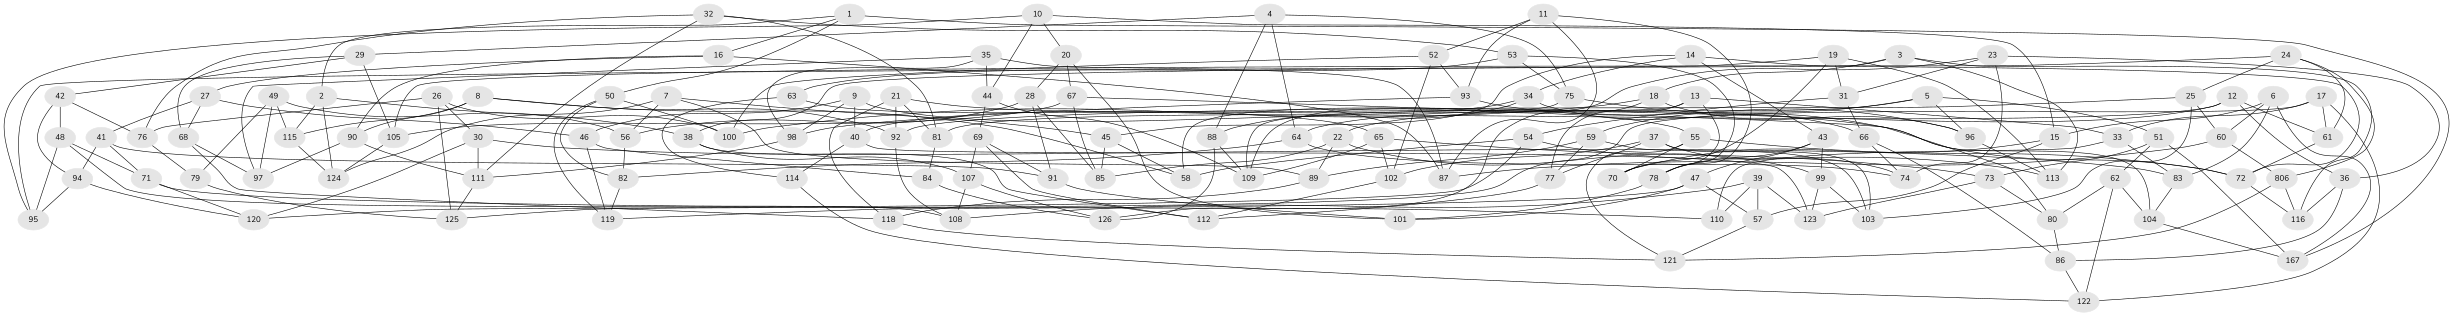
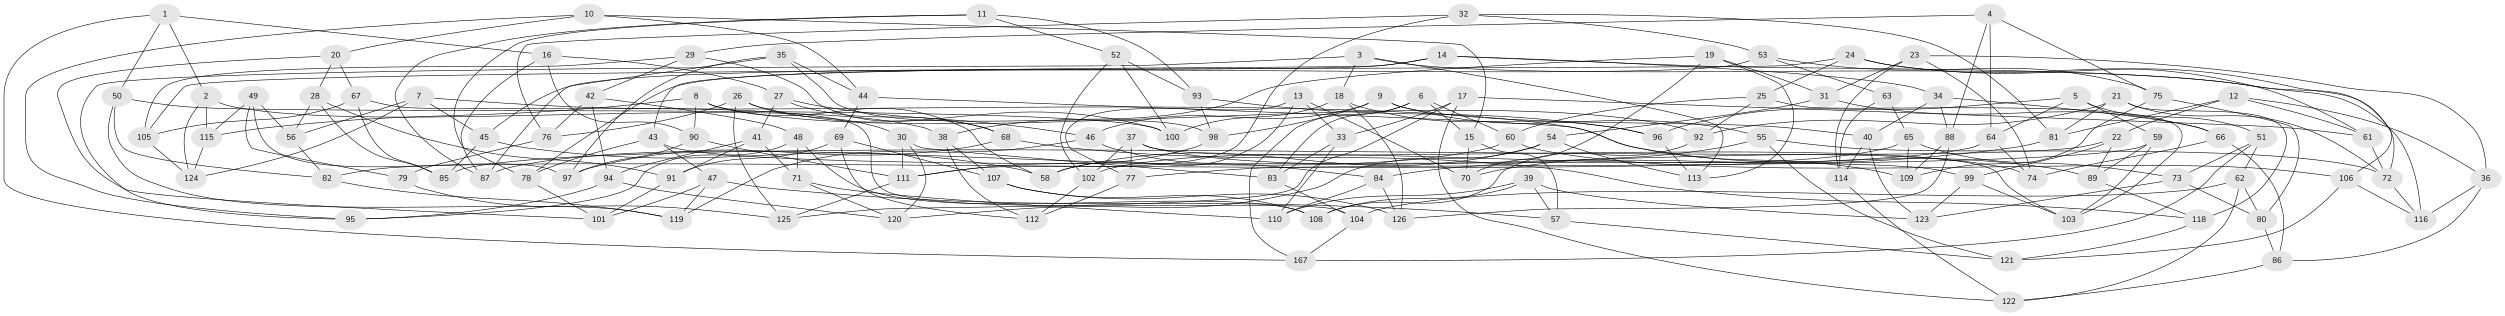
edge "23" -- "109": now "23" -- "114"
node "806": label "806" -> "106"
edge "84" -- "110": added
